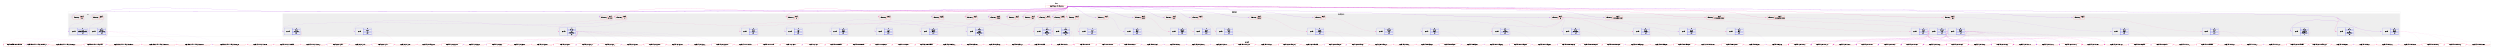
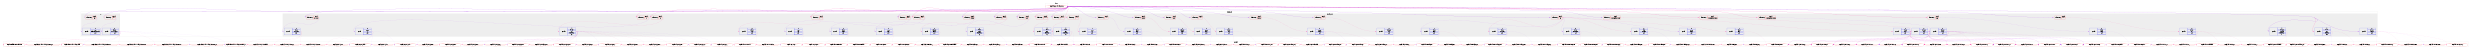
node "portage://dev-lang/python-3.5.5": removed
node "portage://dev-libs/libgcrypt-1.8.5": label "portage://dev-libs/libgcrypt-1.8.5" -> "portage://dev-libs/virtual-1.8.5"
